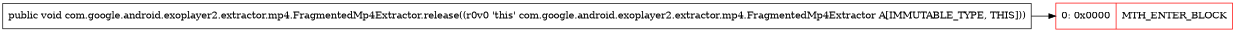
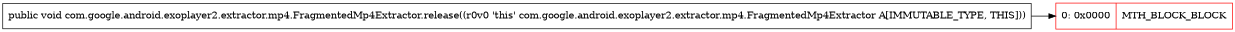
node "0: 0x0000": text "MTH_ENTER_BLOCK" -> "MTH_BLOCK_BLOCK"
